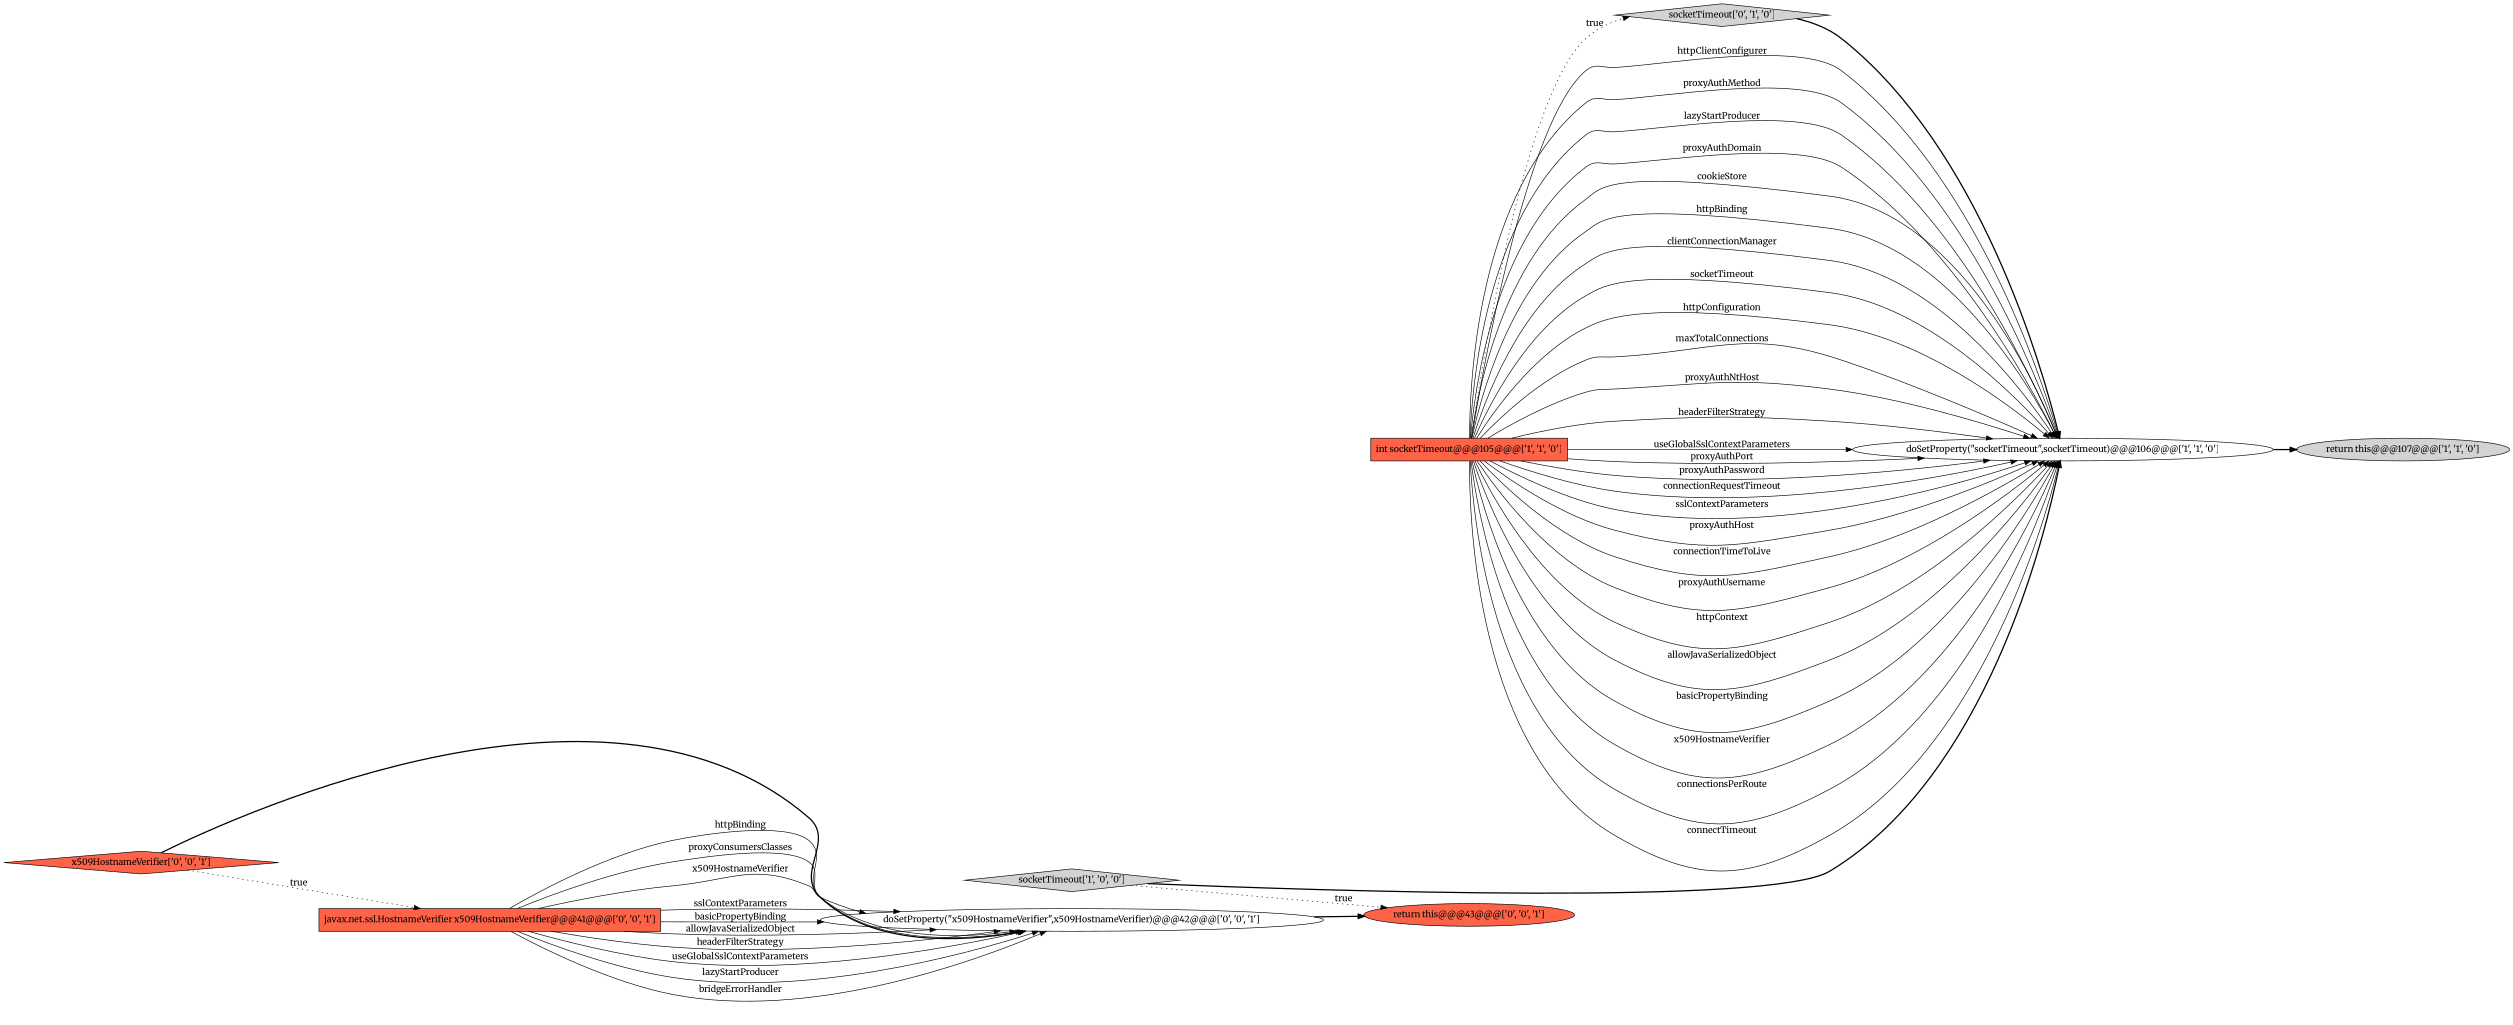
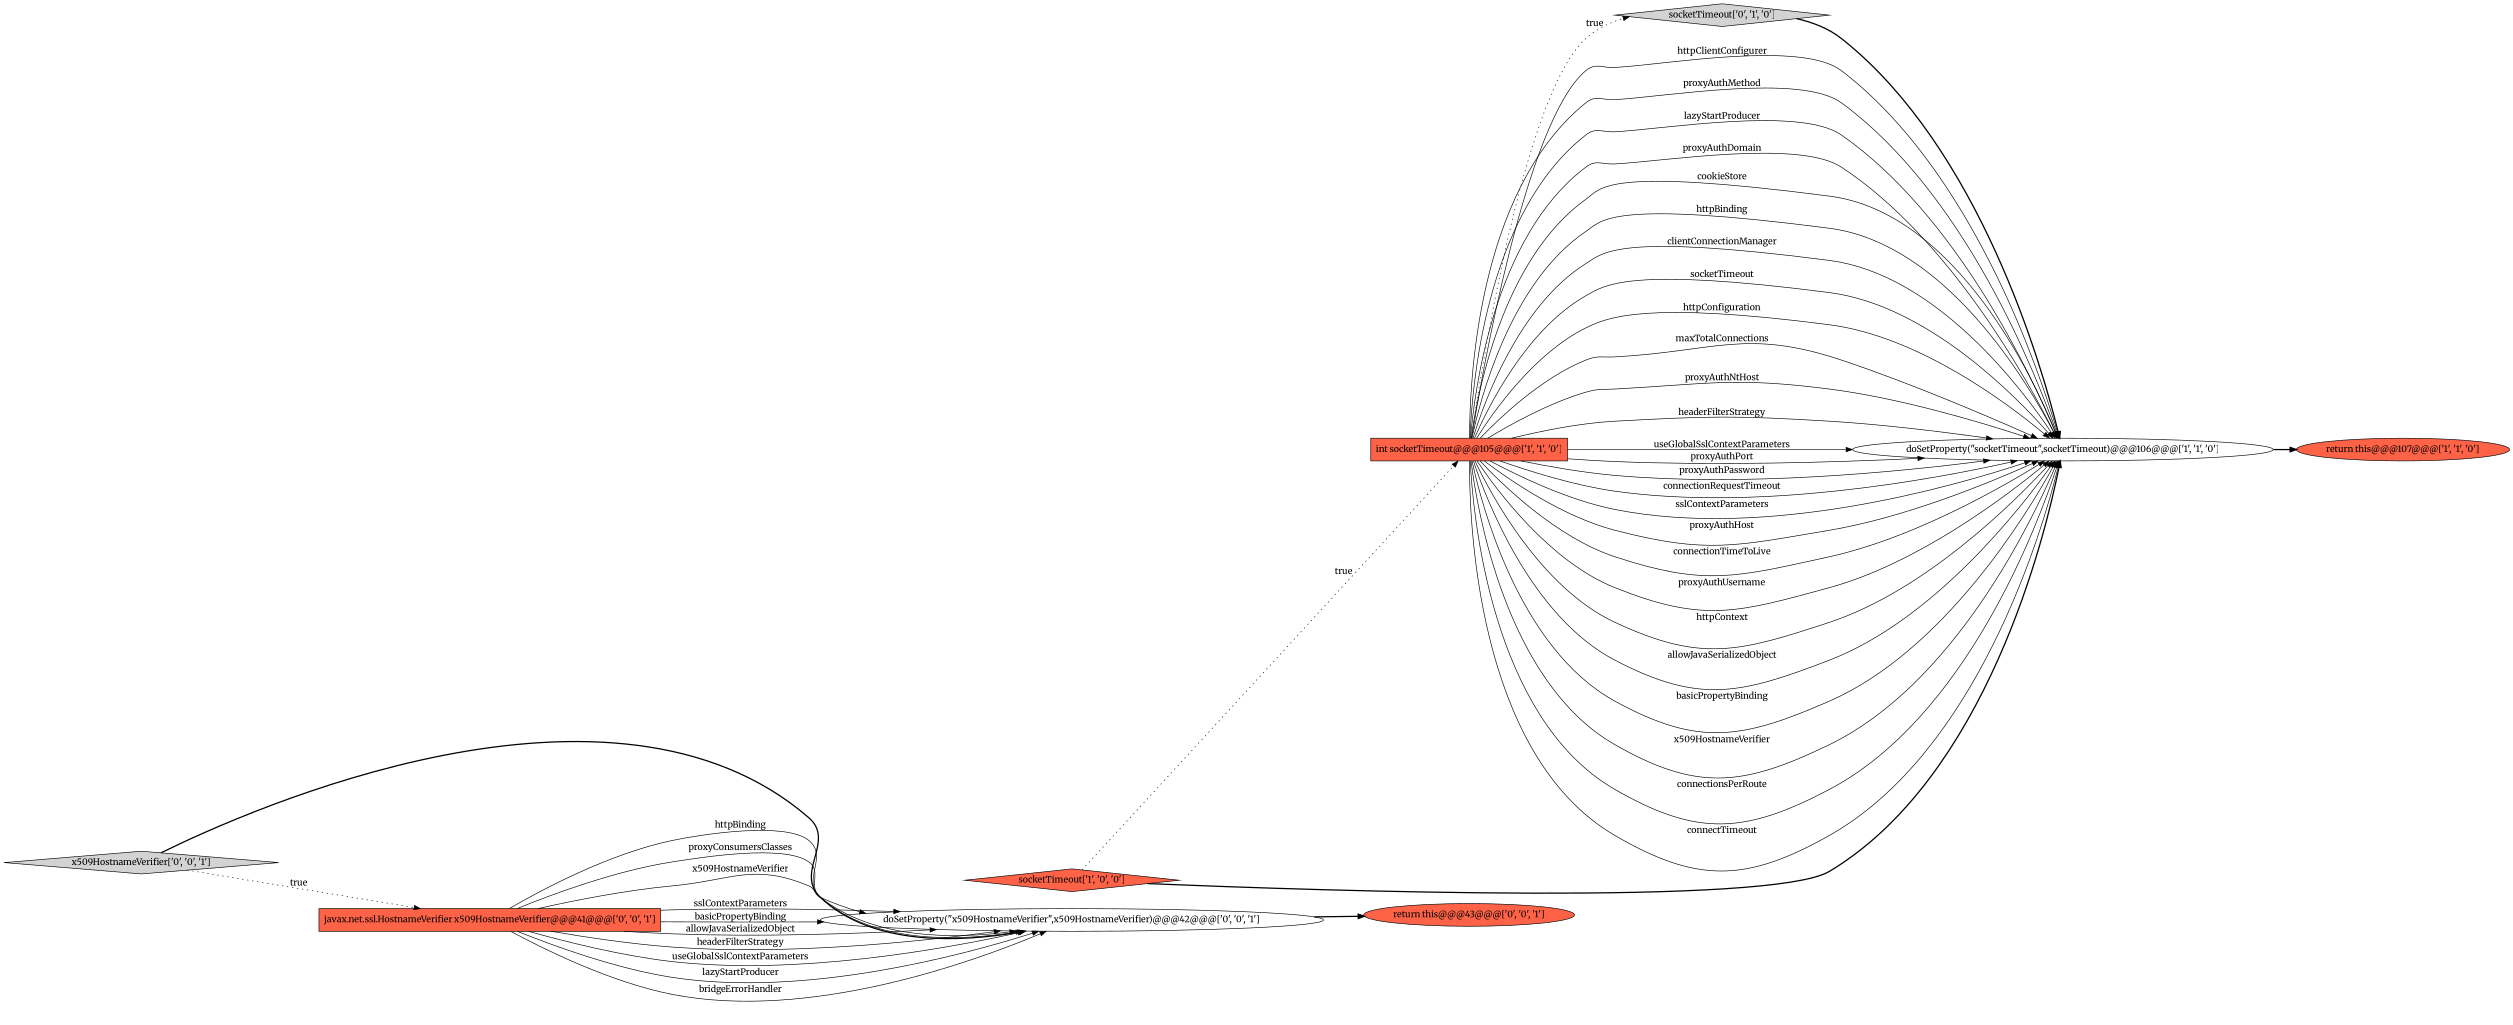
node "return this@@@107@@@['1', '1', '0']": fillcolor lightgray -> tomato
node "x509HostnameVerifier['0', '0', '1']": fillcolor tomato -> lightgray
node "socketTimeout['1', '0', '0']": fillcolor lightgray -> tomato
edge "socketTimeout['1', '0', '0']" -> "return this@@@43@@@['0', '0', '1']": now "socketTimeout['1', '0', '0']" -> "int socketTimeout@@@105@@@['1', '1', '0']"
